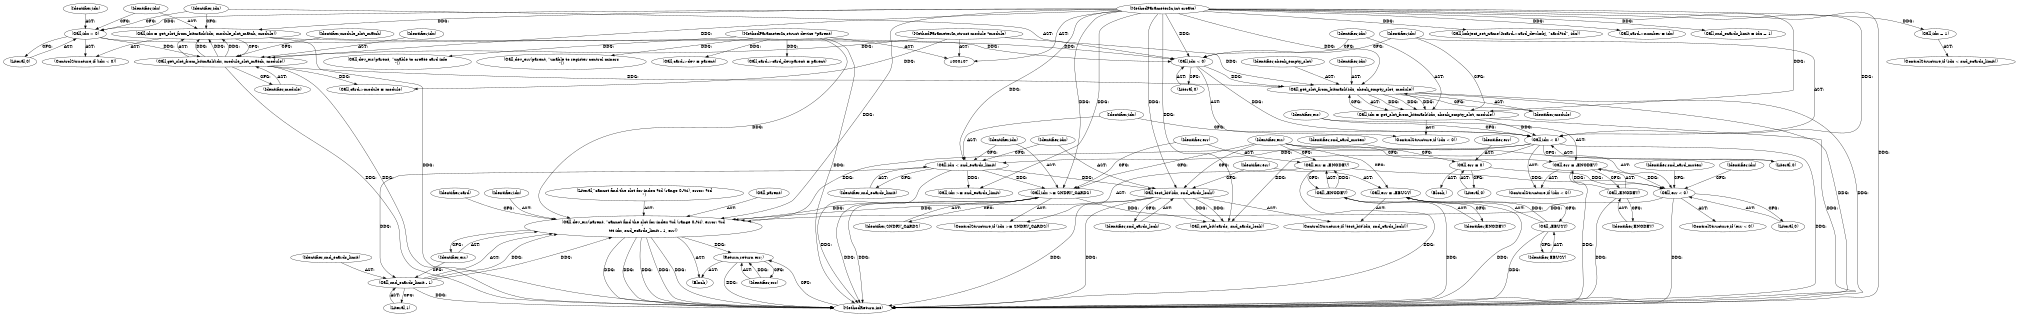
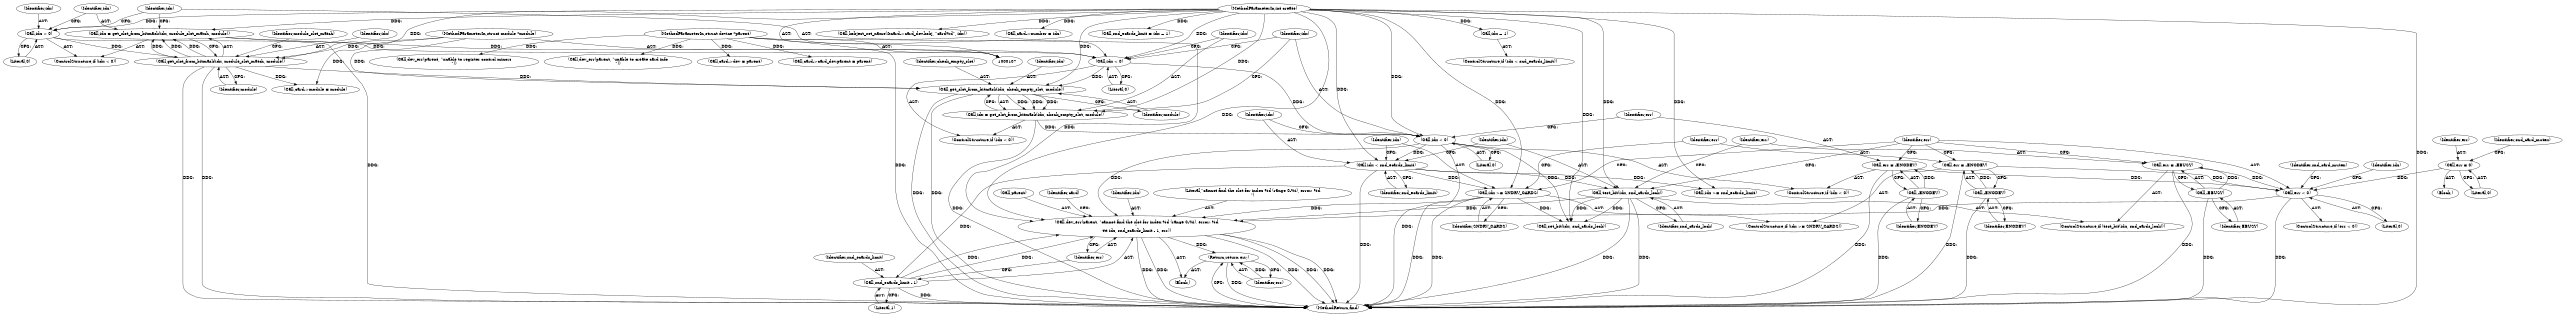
edge "(Call,err = -EBUSY)" -> "(Call,err < 0)": added, label "DDG:"
node "(Call,set_bit(cards, snd_cards_lock))": label "(Call,set_bit(cards, snd_cards_lock))" -> "(Call,set_bit(idx, snd_cards_lock))"
node "(MethodReturn,int)": label "(MethodReturn,int)" -> "(MethodReturn,find)"
